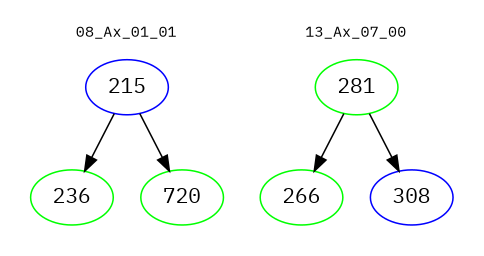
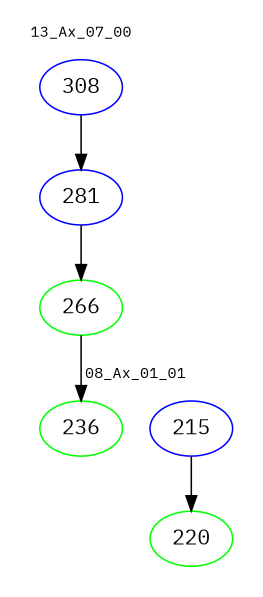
node "281": color green -> blue
edge "215" -> "236": now "266" -> "236"
edge "281" -> "308": reversed
node "720": label "720" -> "220"
